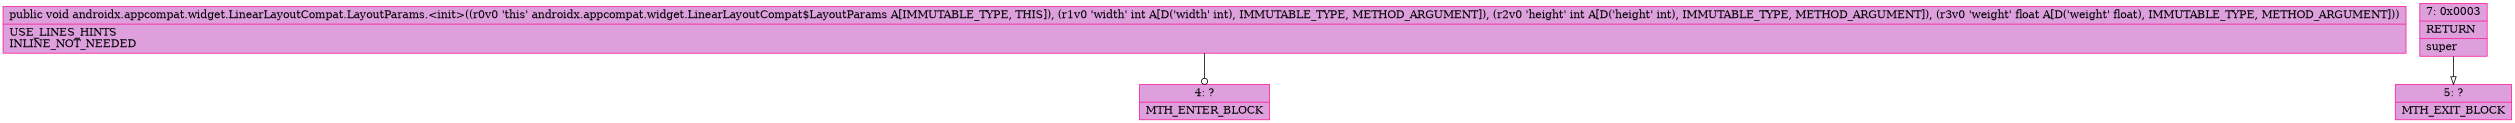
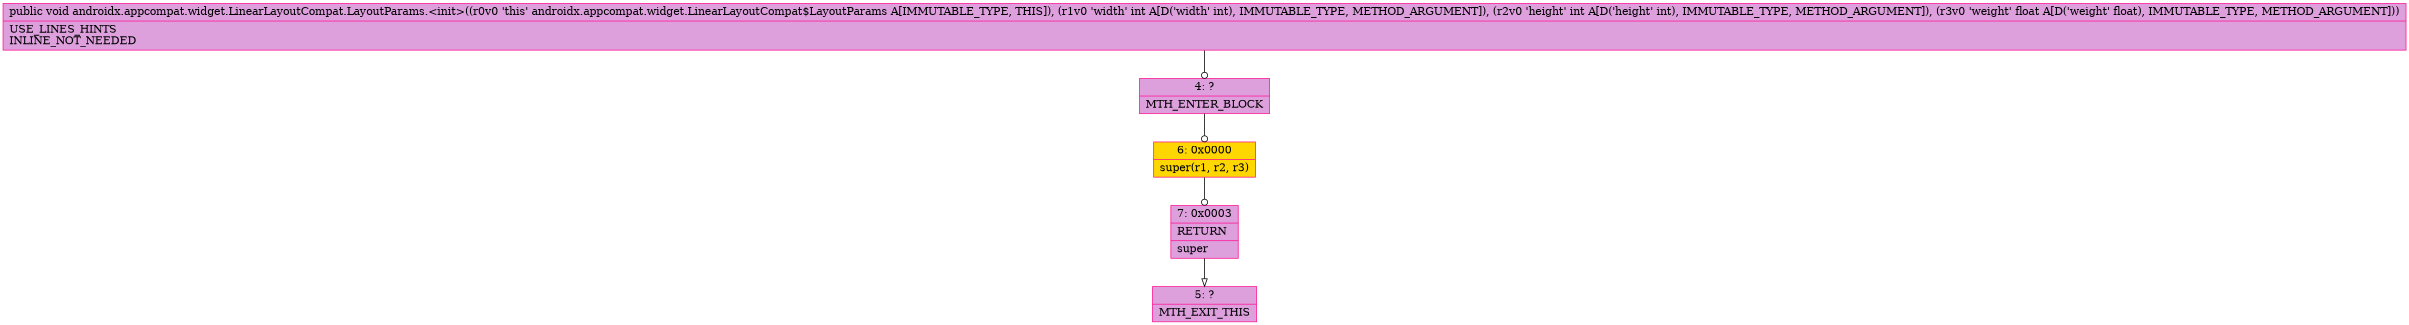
node "5: ?": text "MTH_EXIT_BLOCK" -> "MTH_EXIT_THIS"
node "6: 0x0000": added
